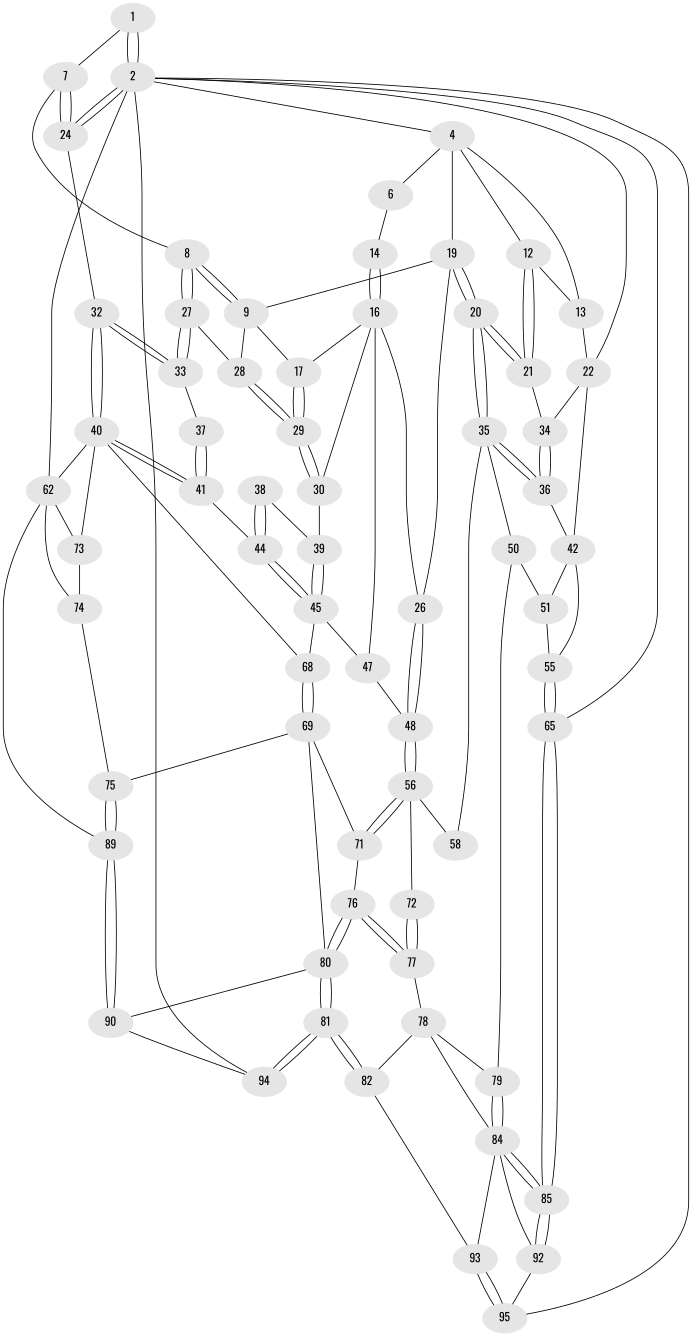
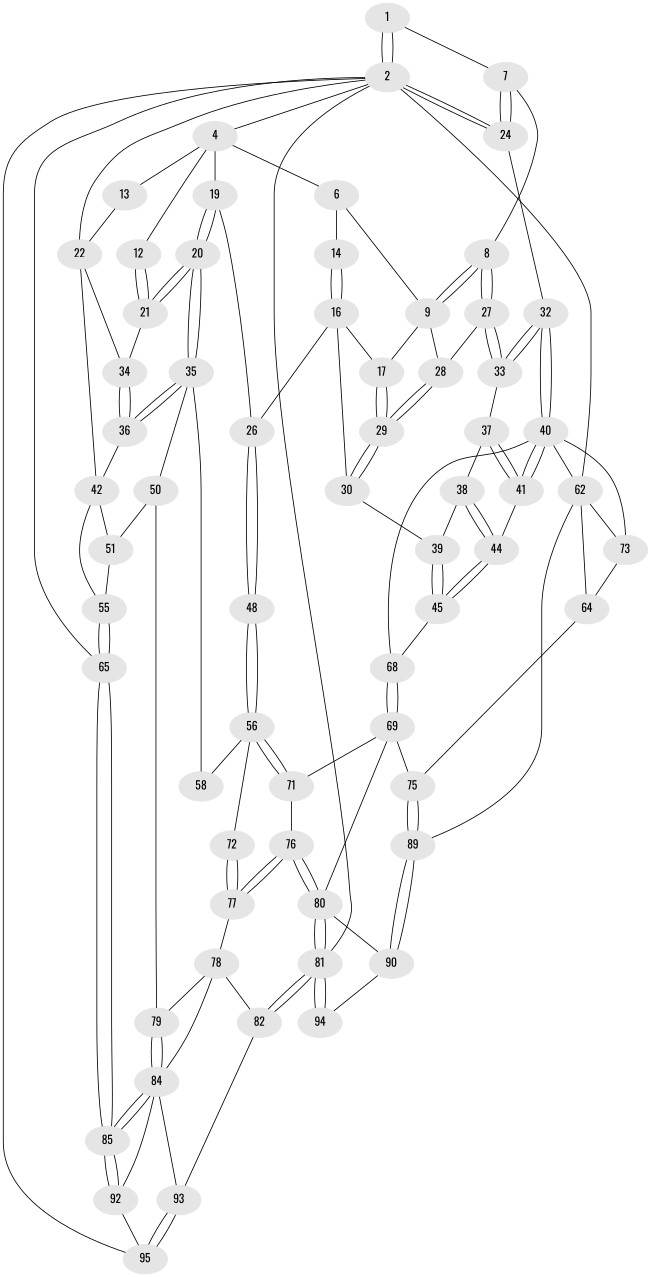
edge "12" -- "13": removed
edge "19" -- "9": now "6" -- "9"
edge "37" -- "38": added
edge "2" -- "94": now "2" -- "81"
node "74": label "74" -> "64"
node "47": removed
